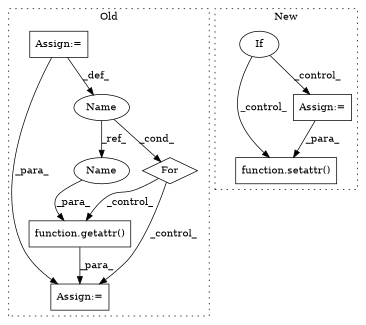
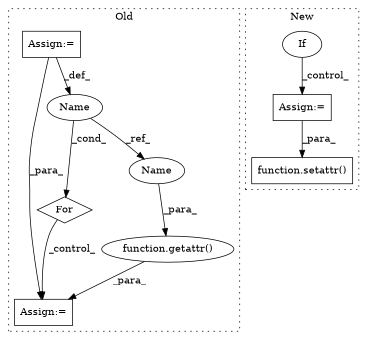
edge "If" -> "function.setattr()": removed, label "_control_"
edge "For" -> "function.getattr()": removed, label "_control_"
node "function.getattr()": shape box -> ellipse
